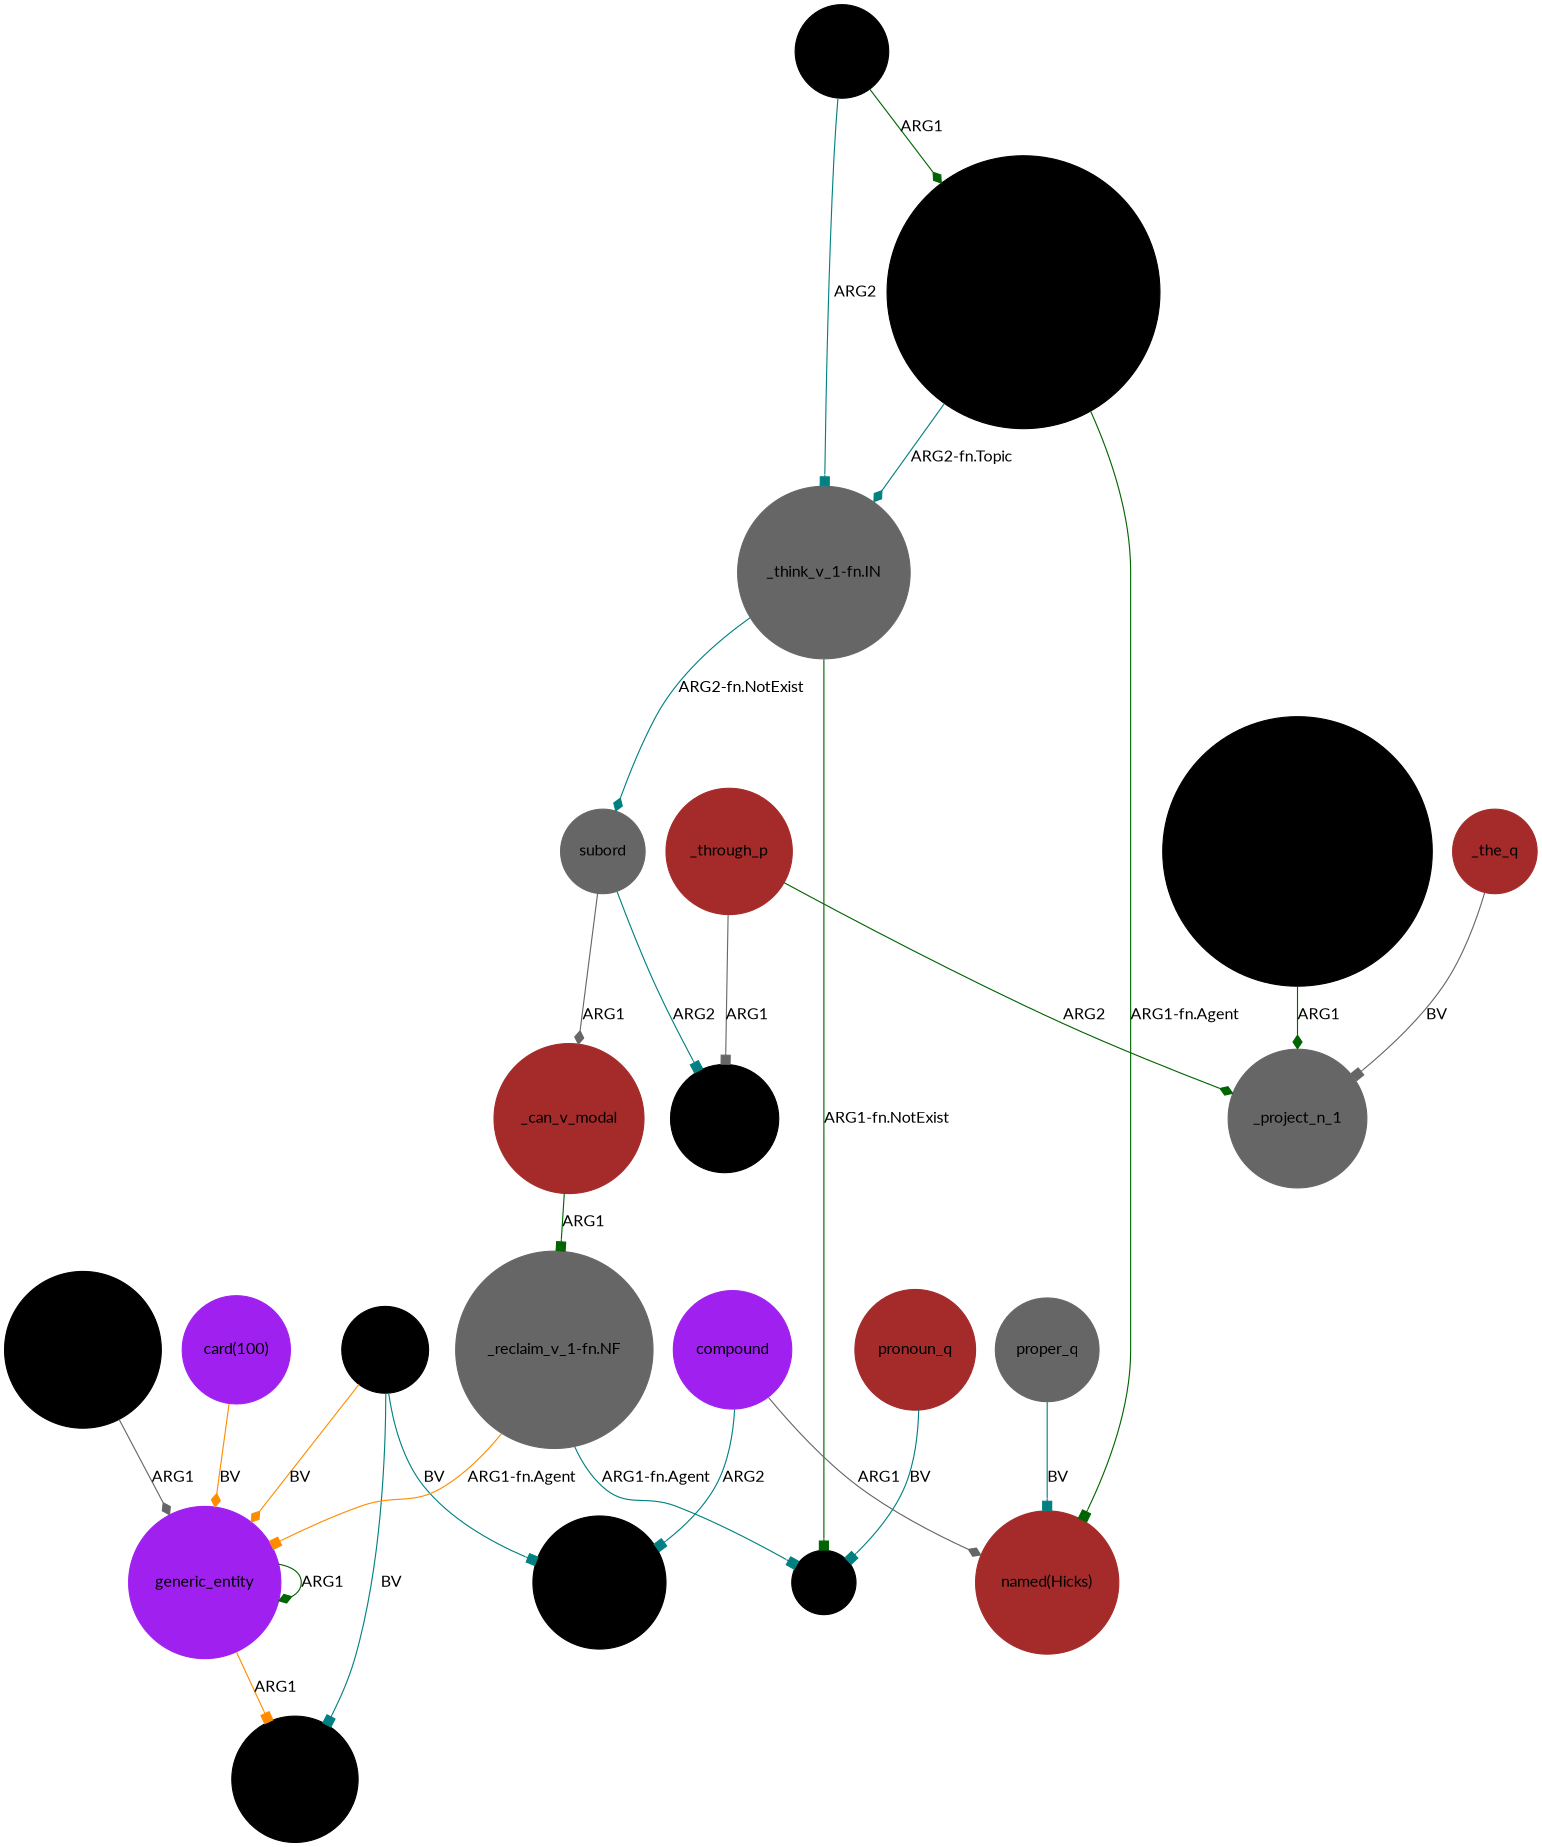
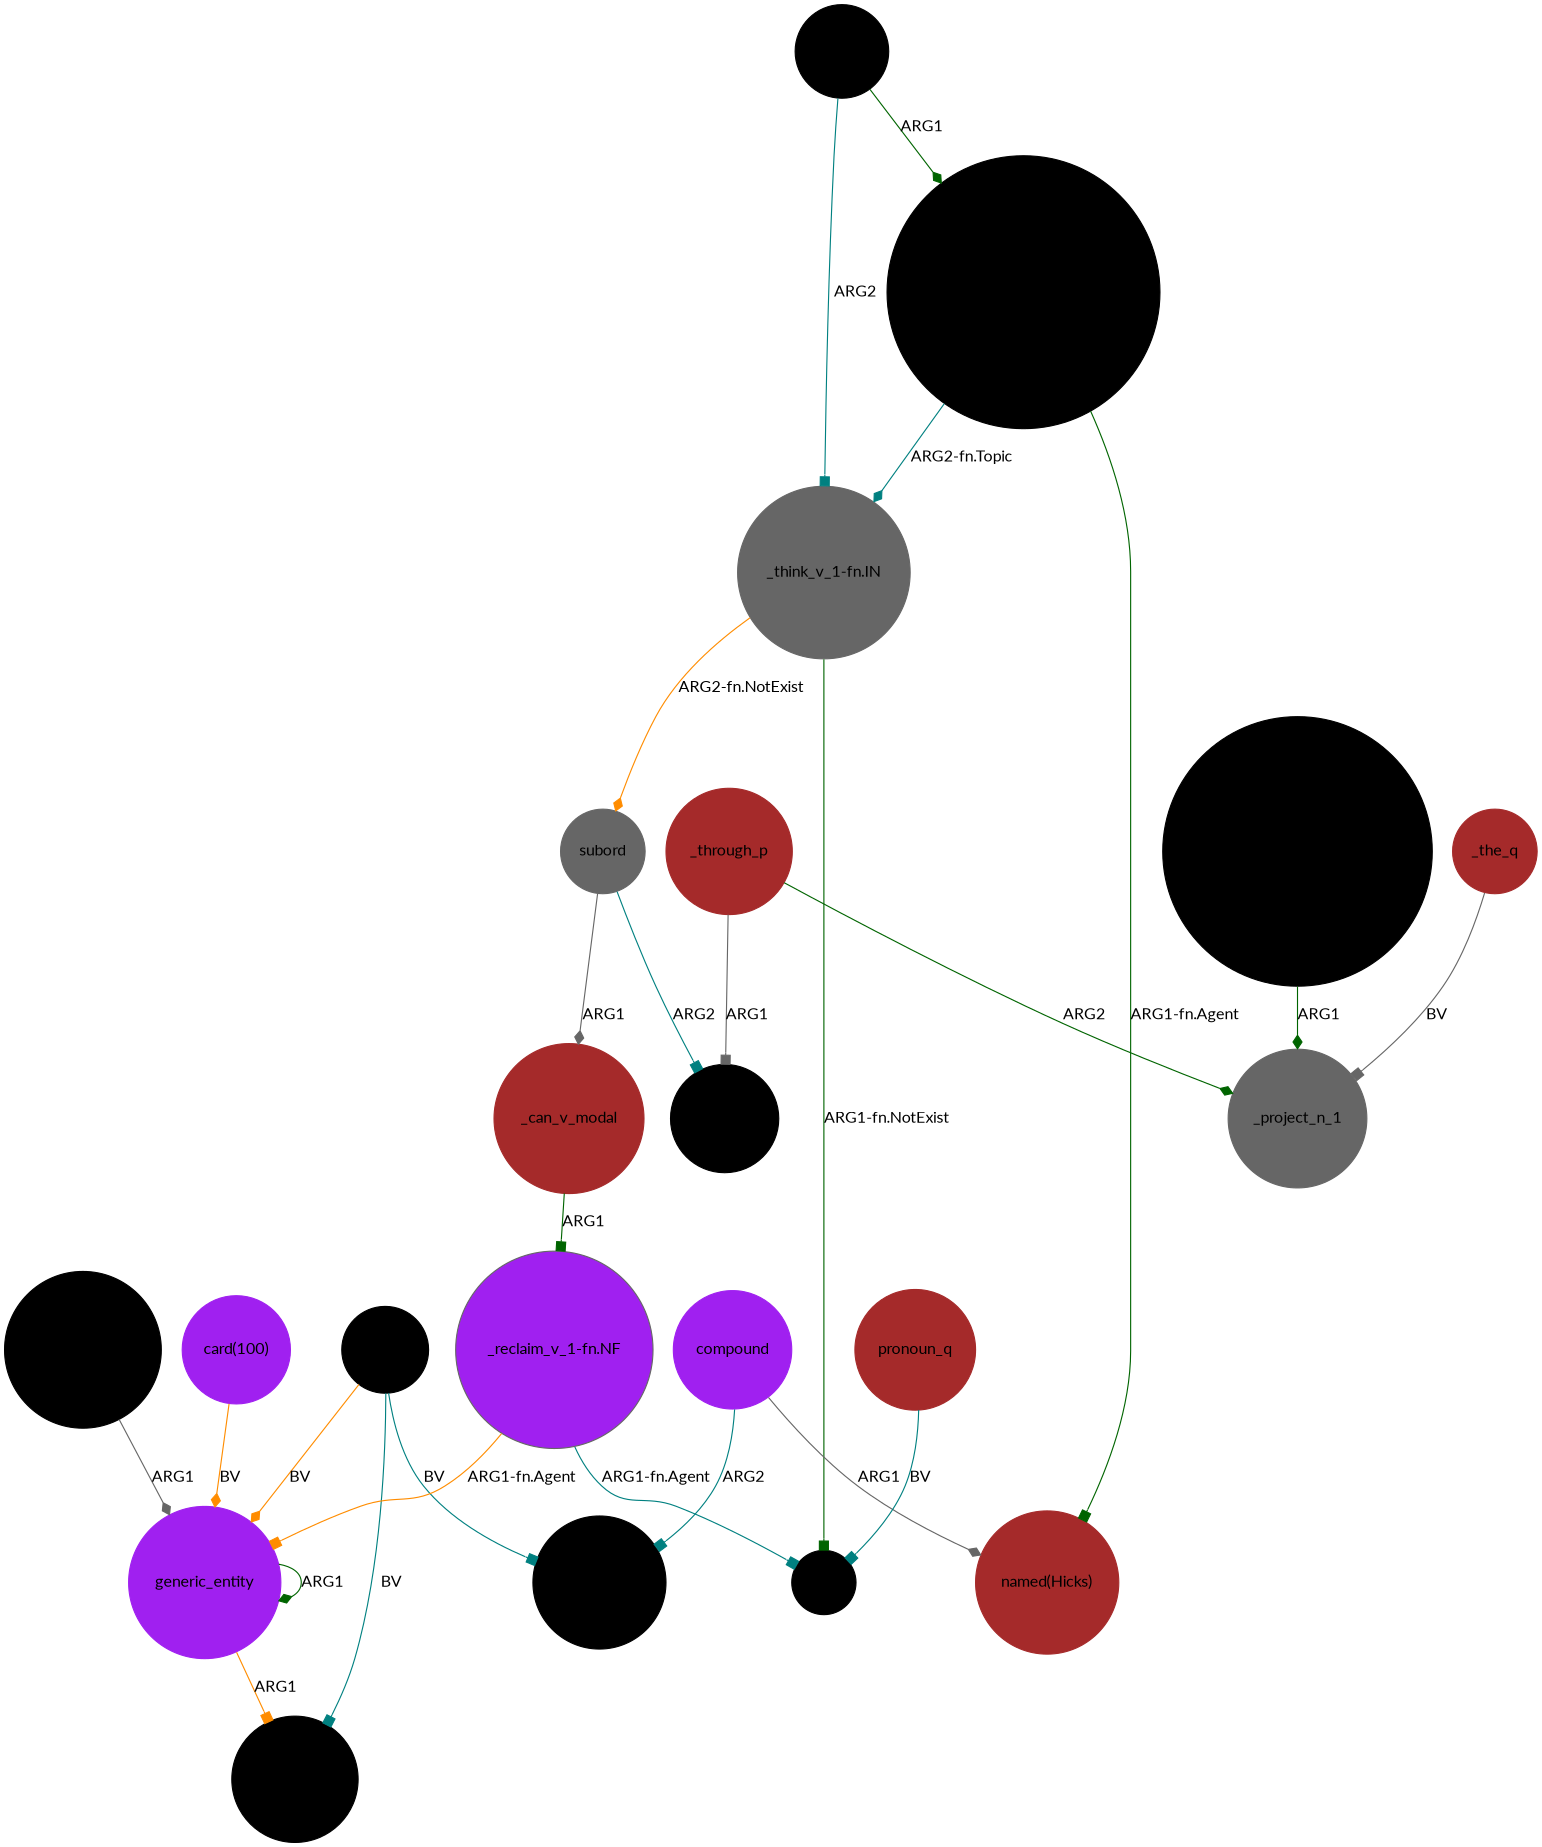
edge "_think_v_1-fn.IN" -> "subord": color teal -> darkorange
node "_reclaim_v_1-fn.NF": fillcolor gray40 -> purple
node "proper_q": removed
